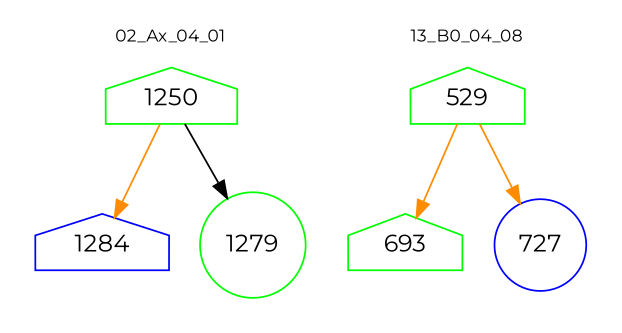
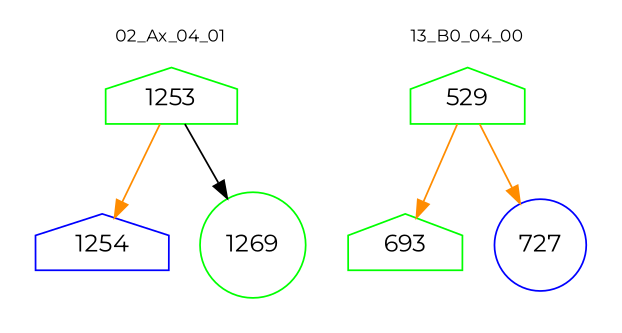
cluster "13_B0_04_08": label "13_B0_04_08" -> "13_B0_04_00"
node "1250": label "1250" -> "1253"
node "1284": label "1284" -> "1254"
node "1279": label "1279" -> "1269"
